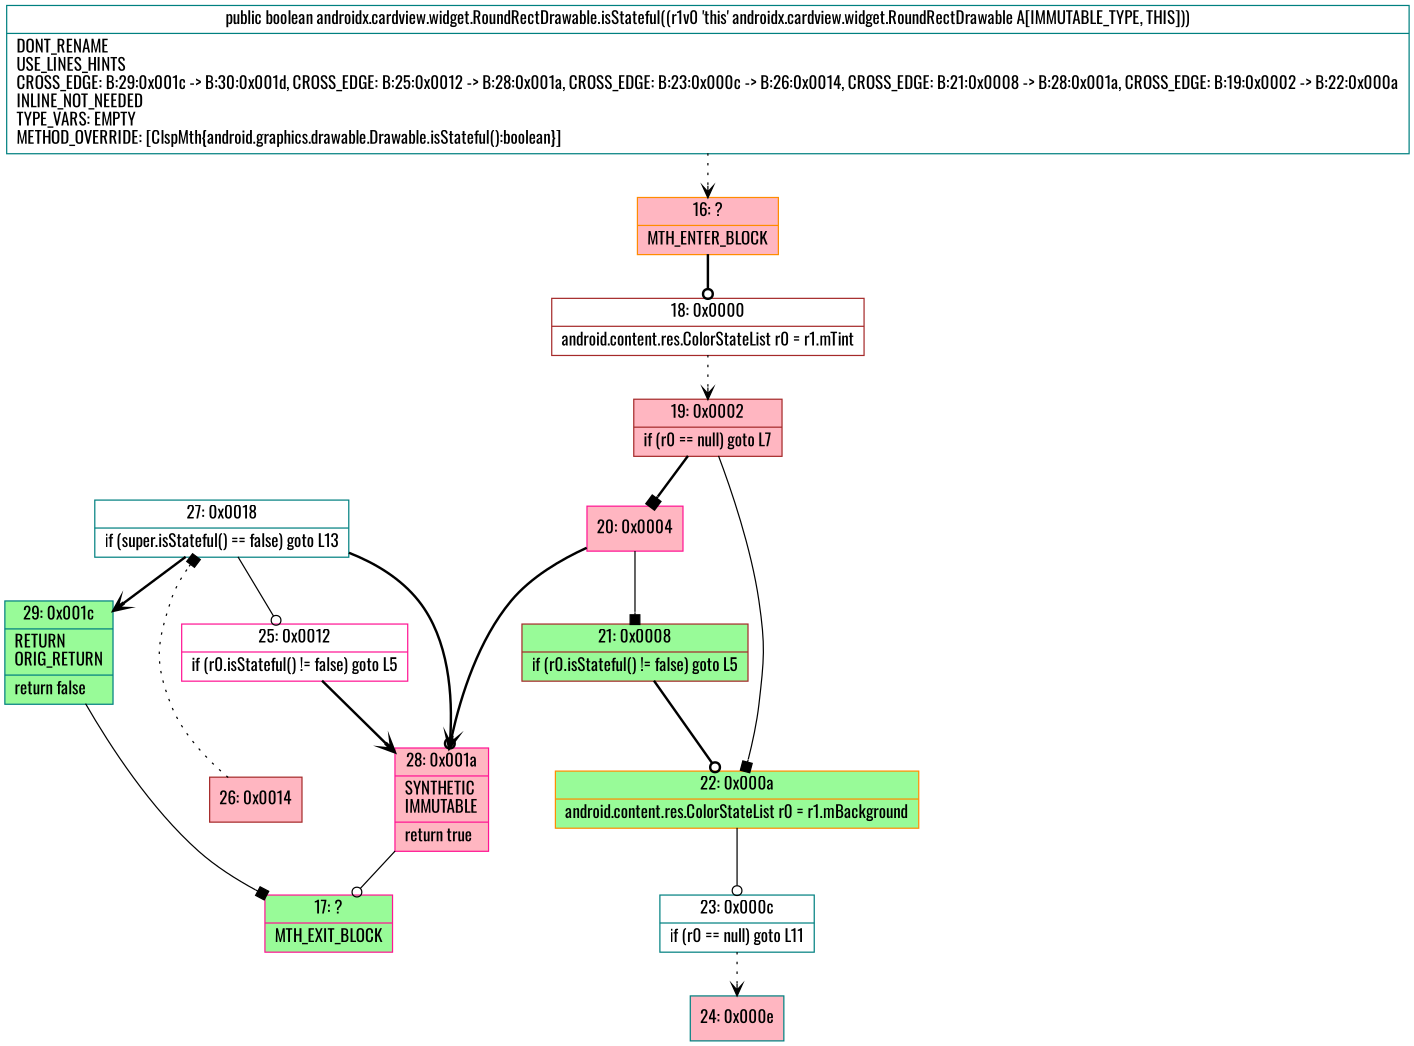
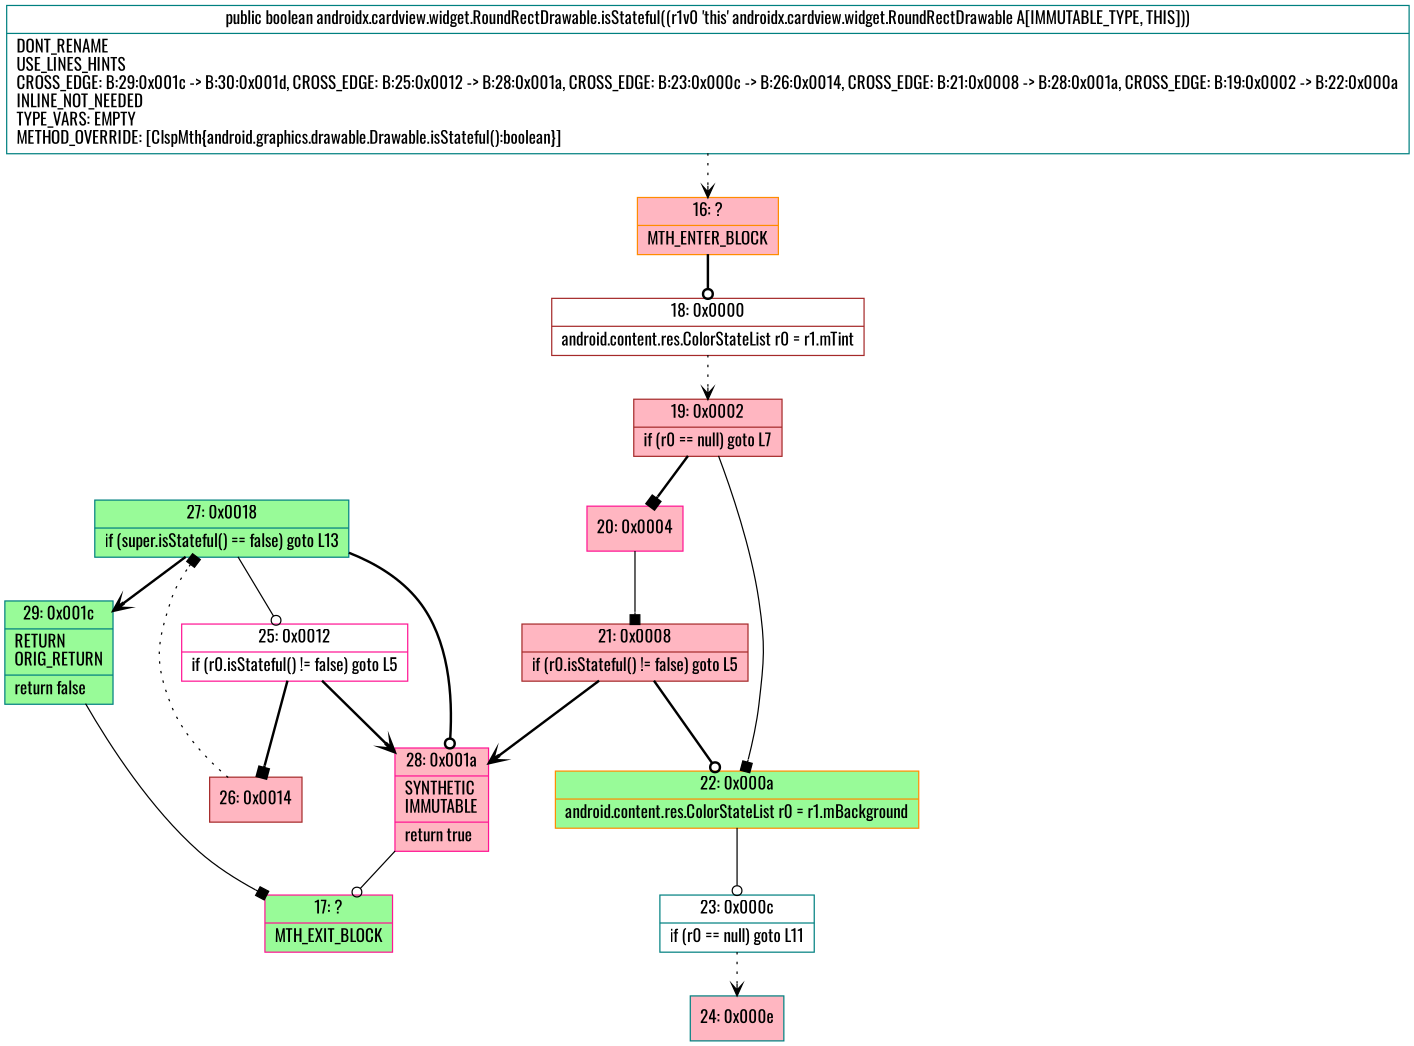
node "27: 0x0018": fillcolor white -> palegreen
edge "20: 0x0004" -> "28: 0x001a": now "21: 0x0008" -> "28: 0x001a"
node "21: 0x0008": fillcolor palegreen -> lightpink
edge "25: 0x0012" -> "26: 0x0014": added
